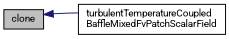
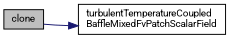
edge "turbulentTemperatureCoupled BaffleMixedFvPatchScalarField" -> "clone": reversed
